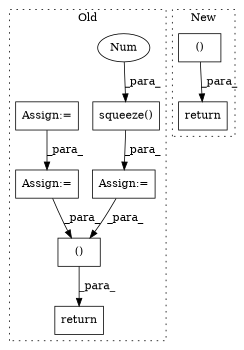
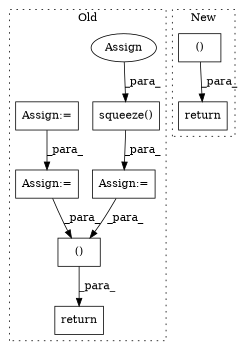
node "Num": label "Num" -> "Assign"
